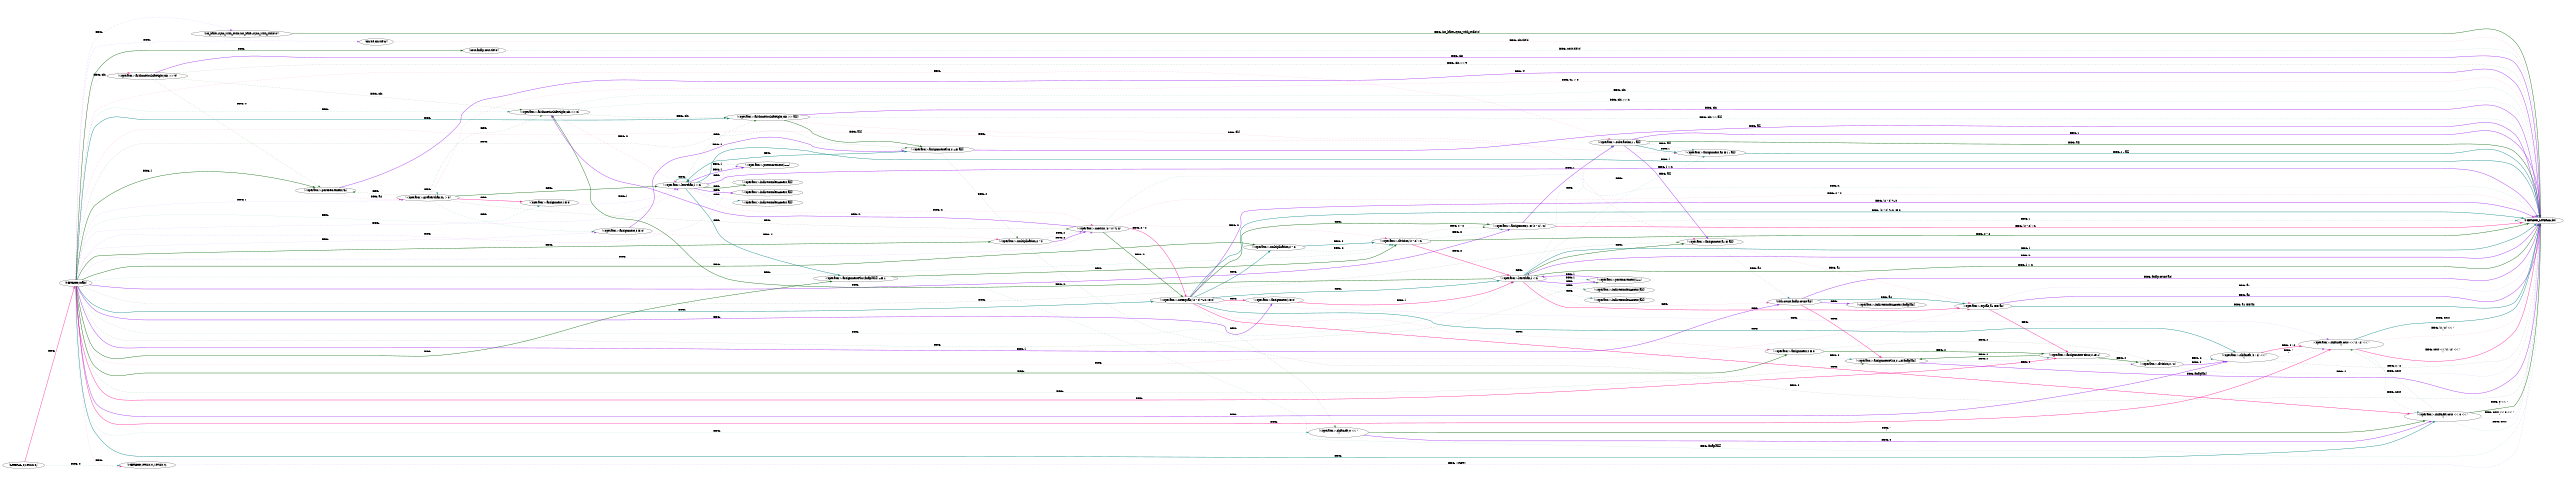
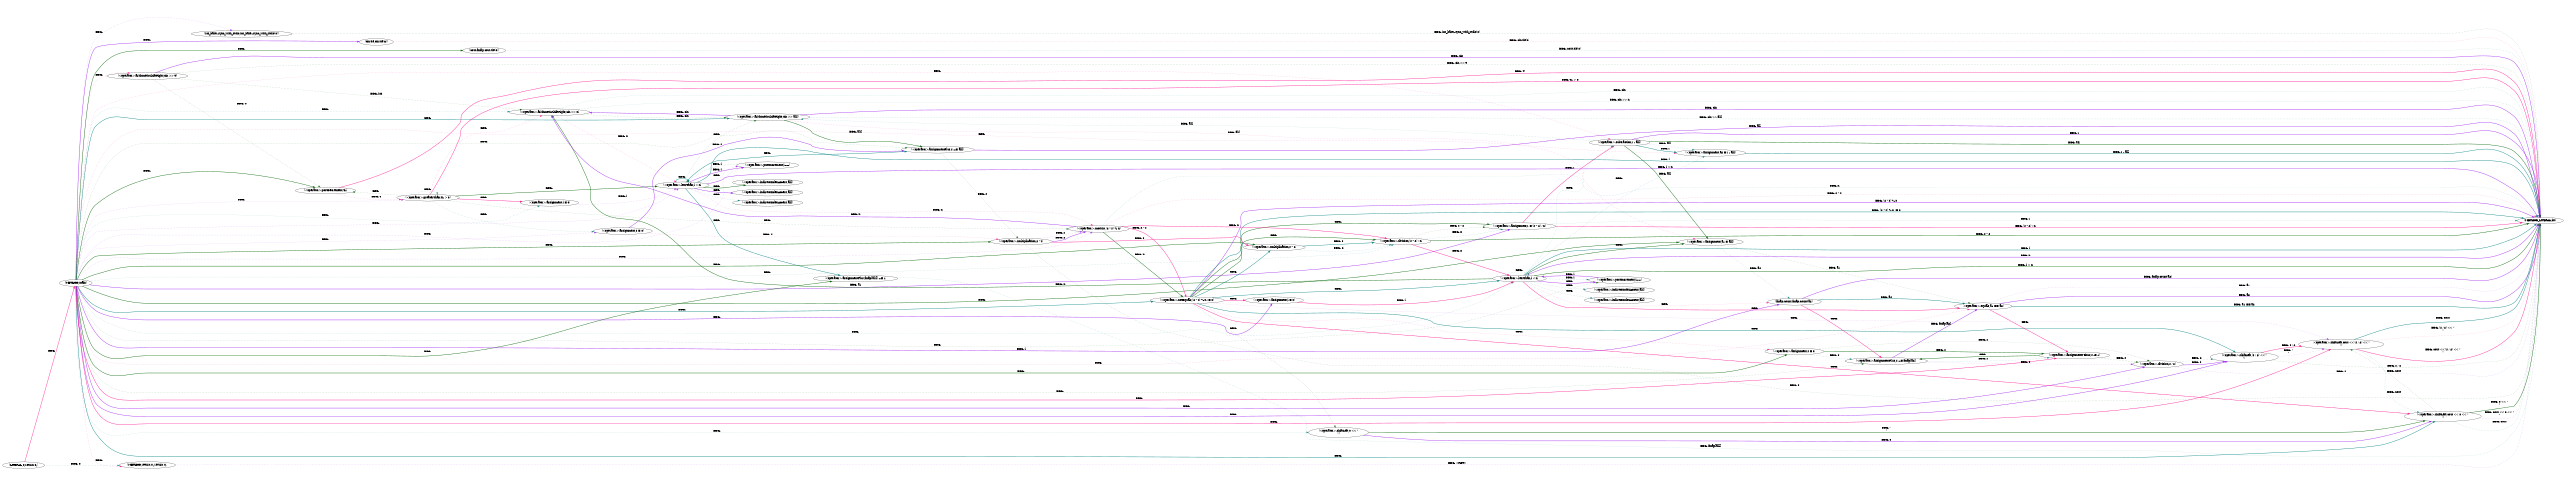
edge "(ios_base::sync_with_stdio,ios_base::sync_with_stdio(0))" -> "(METHOD_LITERAL,int)": style bold -> dotted
edge "(METHOD,main)" -> "(cin.tie,cin.tie(6))": style dotted -> bold
edge "(METHOD,main)" -> "(<operator>.arithmeticShiftRight,cin >> T)": label "DDG: cin" -> "DDG: "
edge "(<operator>.postDecrement,T--)" -> "(METHOD_LITERAL,int)": color purple -> deeppink
edge "(<operator>.greaterThan,T-- > 0)" -> "(METHOD_LITERAL,int)": style dotted -> bold
edge "(<operator>.arithmeticShiftRight,cin >> T)" -> "(<operator>.arithmeticShiftRight,cin >> n)": label "DDG: cin" -> "DDG: ios"
edge "(<operator>.arithmeticShiftRight,cin >> a[i])" -> "(<operator>.arithmeticShiftRight,cin >> n)": added, label "DDG: cin"
edge "(METHOD,main)" -> "(<operator>.arithmeticShiftRight,cin >> a[i])": label "DDG: " -> "CDG: "
edge "(<operator>.subtraction,r - a[i])" -> "(<operator>.arithmeticShiftRight,cin >> a[i])": added, label "DDG: a[i]"
edge "(METHOD,main)" -> "(<operator>.assignment,a2 = r - a[i])": label "DDG: " -> "CDG: "
edge "(<operator>.greaterThan,T-- > 0)" -> "(<operator>.arithmeticShiftRight,cin >> n)": color darkgreen -> deeppink
edge "(METHOD,main)" -> "(<operator>.postDecrement,T--)": label "DDG: i" -> "DDG: "
edge "(<operator>.assignment,r = (s * 2) / n)" -> "(<operator>.subtraction,r - a[i])": color purple -> deeppink
edge "(<operator>.subtraction,r - a[i])" -> "(<operator>.assignment,a1 = a[i])": color purple -> darkgreen
edge "(<operator>.postDecrement,T--)" -> "(<operator>.greaterThan,T-- > 0)": label "DDG: a2" -> "DDG: T"
edge "(METHOD,main)" -> "(<operator>.greaterThan,T-- > 0)": label "DDG: r" -> "DDG: "
edge "(<operator>.modulo,(2 * s) % n)" -> "(<operator>.division,(s * 2) / n)": style dotted -> bold
edge "(<operator>.multiplication,2 * s)" -> "(<operator>.multiplication,s * 2)": added, label "DDG: s"
edge "(<operator>.assignmentPlus,fmap[a[i]] += 1)" -> "(<operator>.division,(s * 2) / n)": now "(<operator>.notEquals,(2 * s) % n != 0)" -> "(<operator>.division,(s * 2) / n)"
edge "(<operator>.assignment,a1 = a[i])" -> "(<operator>.equals,a1 == a2)": color deeppink -> darkgreen
edge "(METHOD,main)" -> "(<operator>.assignment,r = (s * 2) / n)": label "DDG: " -> "DDG: a1"
node "(with.count,fmap.count(a2))": label "(with.count,fmap.count(a2))" -> "(fmap.count,fmap.count(a2))"
edge "(METHOD,main)" -> "(<operator>.assignment,a1 = a[i])": style dotted -> bold
node "(<operator>.indirectIndexAccess,fmap[a2])": removed
edge "(<operator>.assignmentMinus,s -= 1)" -> "(<operator>.assignmentPlus,s += fmap[a2])": label "DDG: s" -> "CDG: "
edge "(<operator>.assignmentMinus,s -= 1)" -> "(<operator>.division,s / 2)": style bold -> dotted
edge "(<operator>.assignmentPlus,s += fmap[a2])" -> "(METHOD_LITERAL,int)": now "(<operator>.assignmentPlus,s += fmap[a2])" -> "(<operator>.equals,a1 == a2)"
edge "(METHOD,main)" -> "(<operator>.division,s / 2)": added, label "DDG:"
